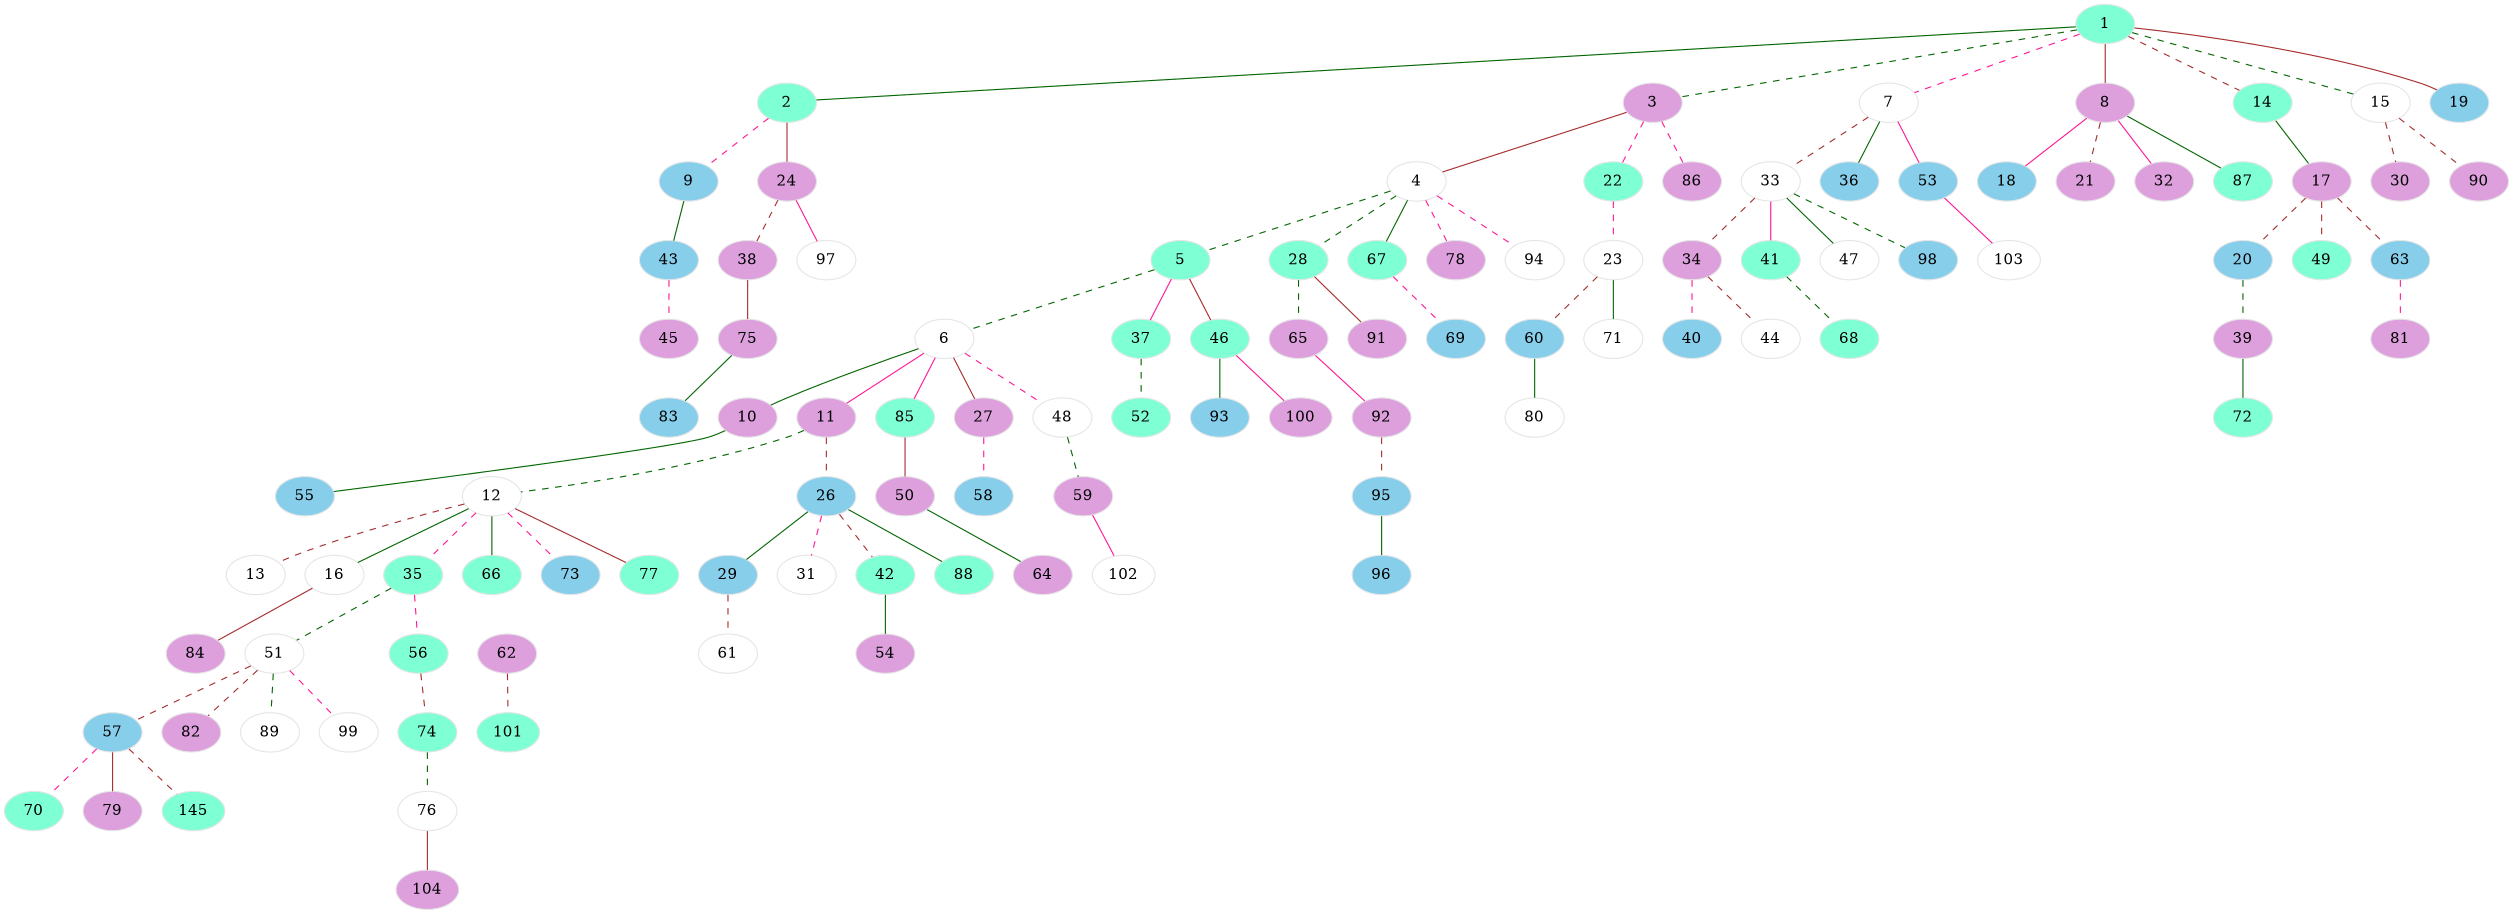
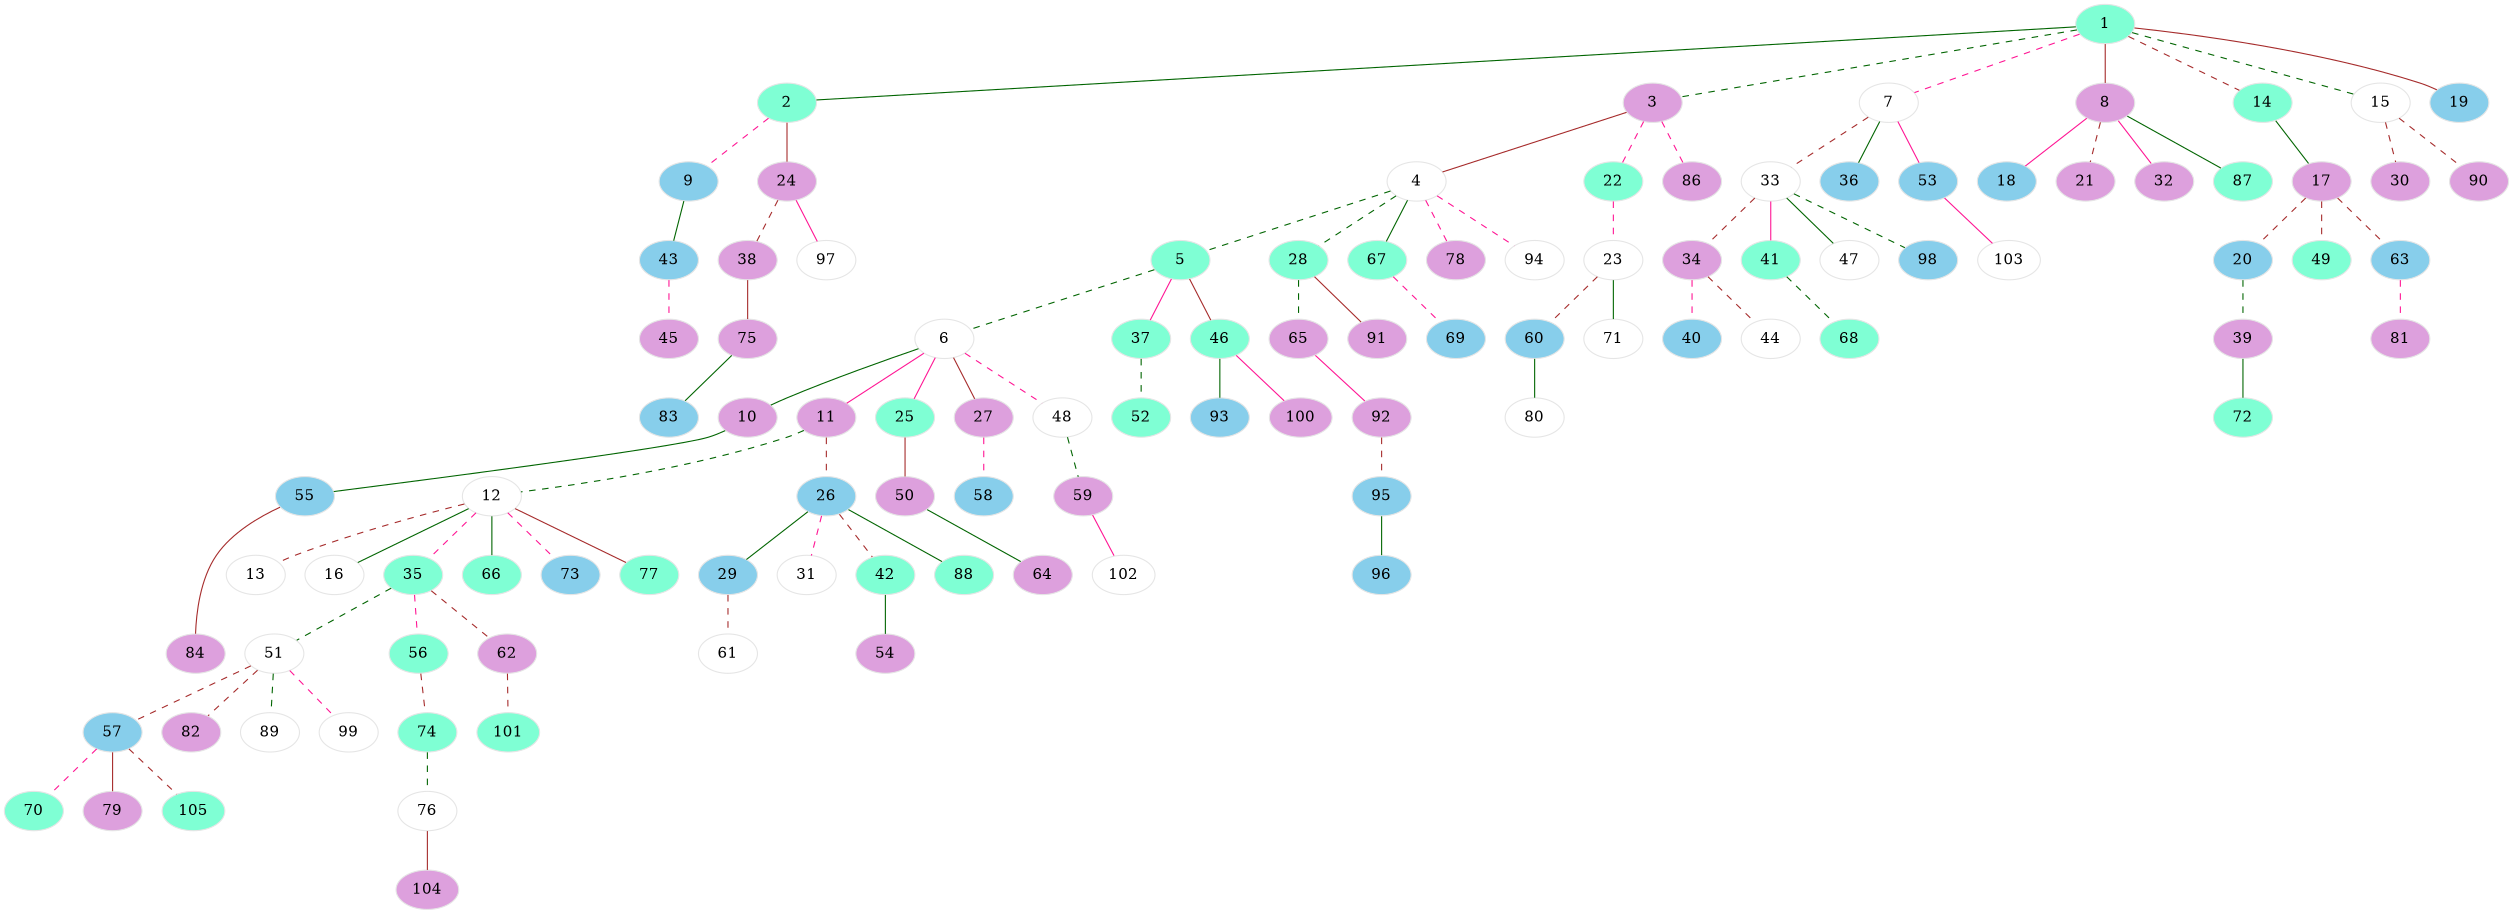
node "85": label "85" -> "25"
edge "16" -- "84": now "55" -- "84"
edge "35" -- "62": added
node "145": label "145" -> "105"
